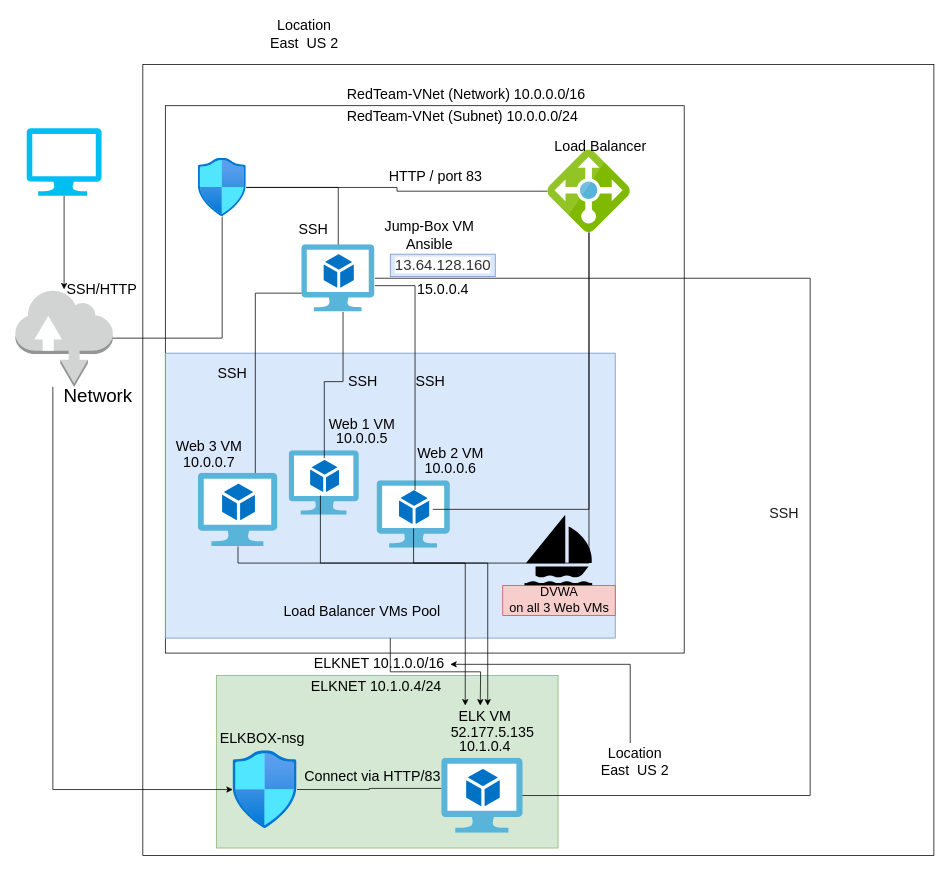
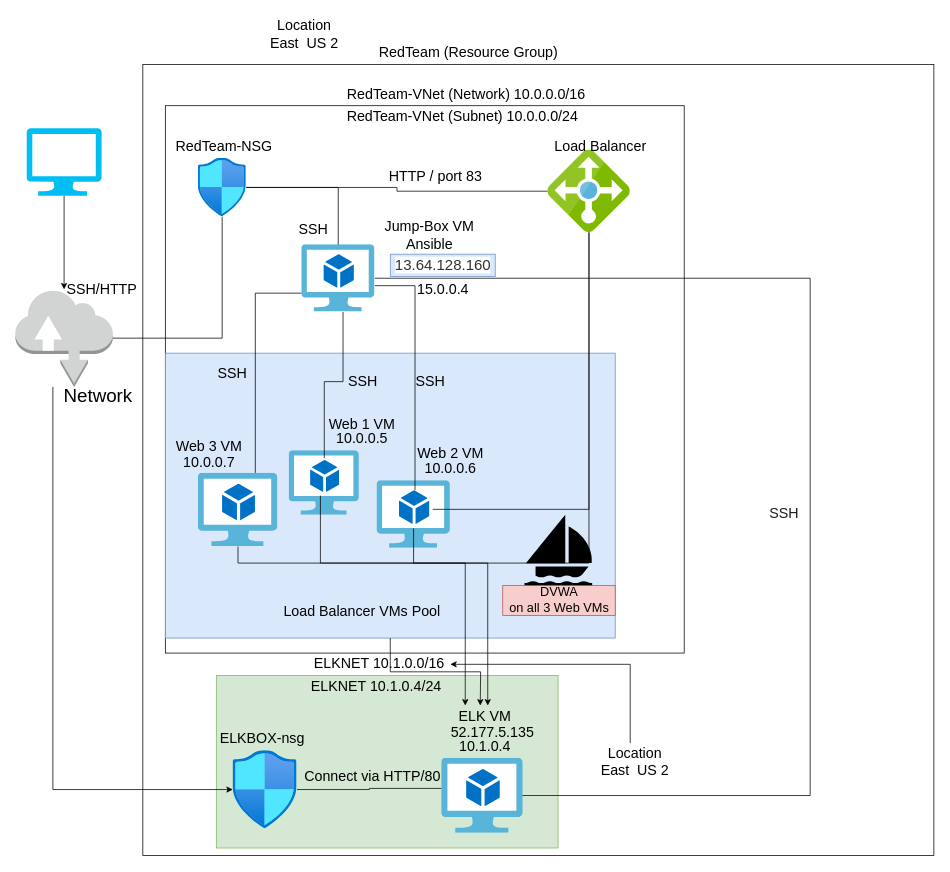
node "RedTeam (Resource Group)": added
node "RedTeam-NSG": added
node "Connect via HTTP/83": label "Connect via HTTP/83" -> "Connect via HTTP/80"
